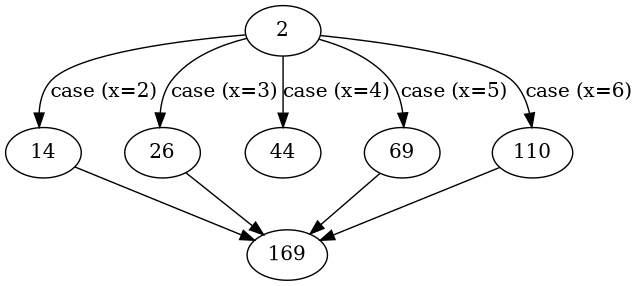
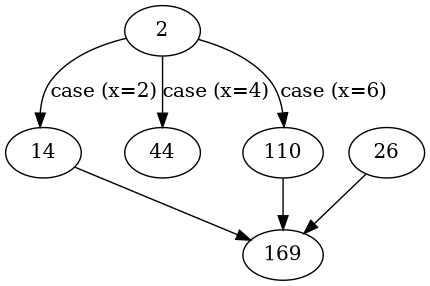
edge "2" -> "26": removed, label "case (x=3)"
node "69": removed
